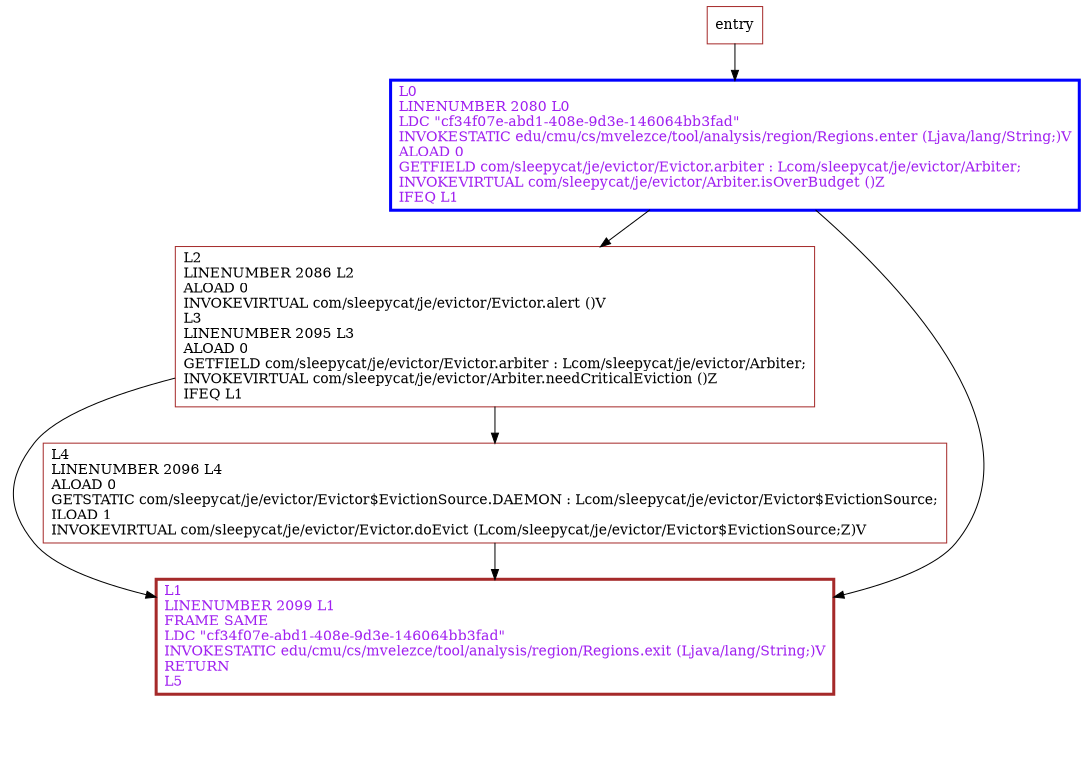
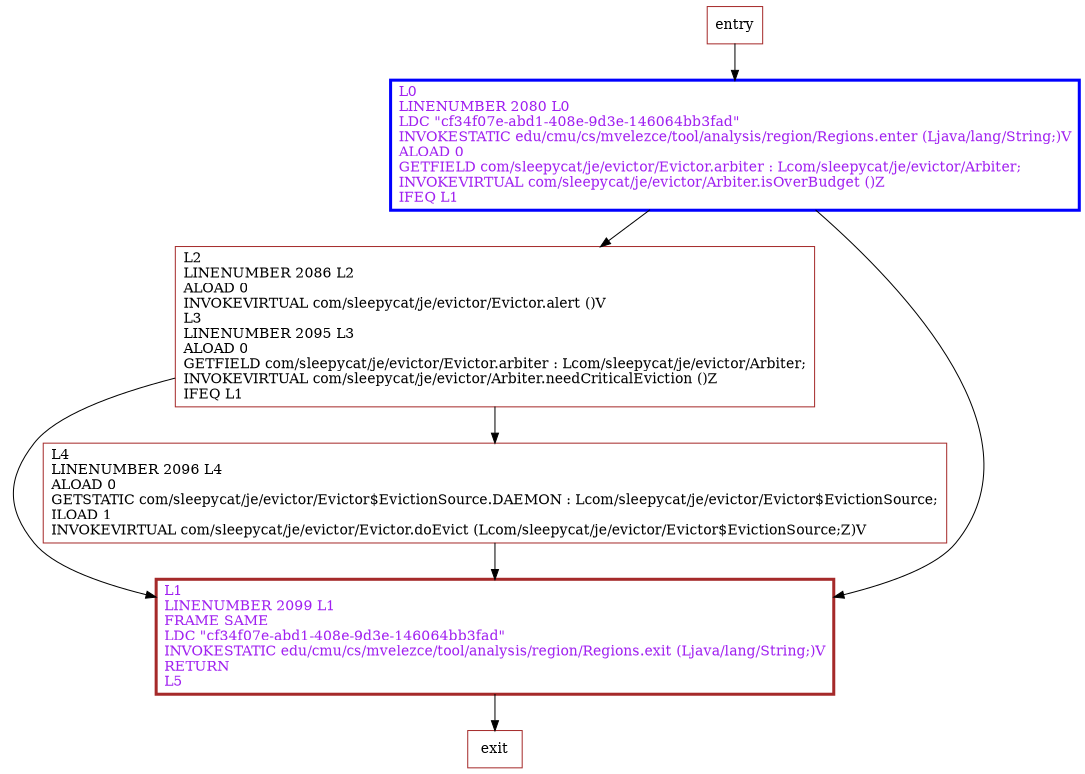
node "exit": added
